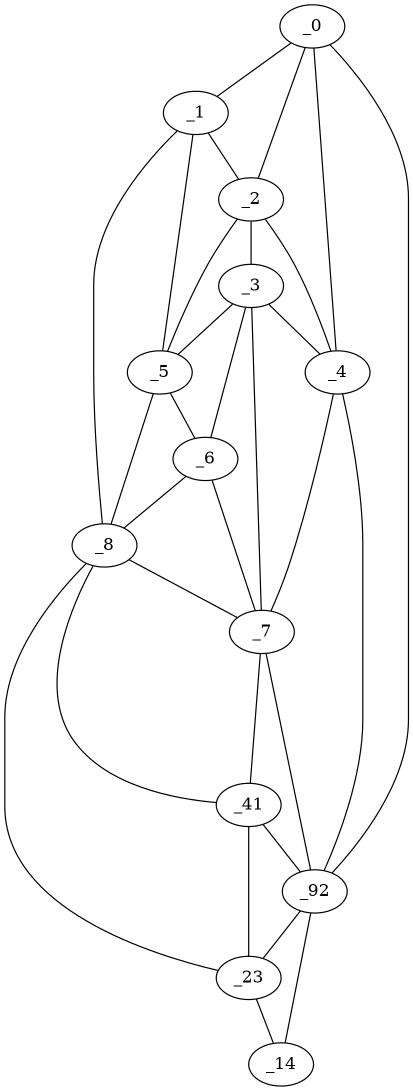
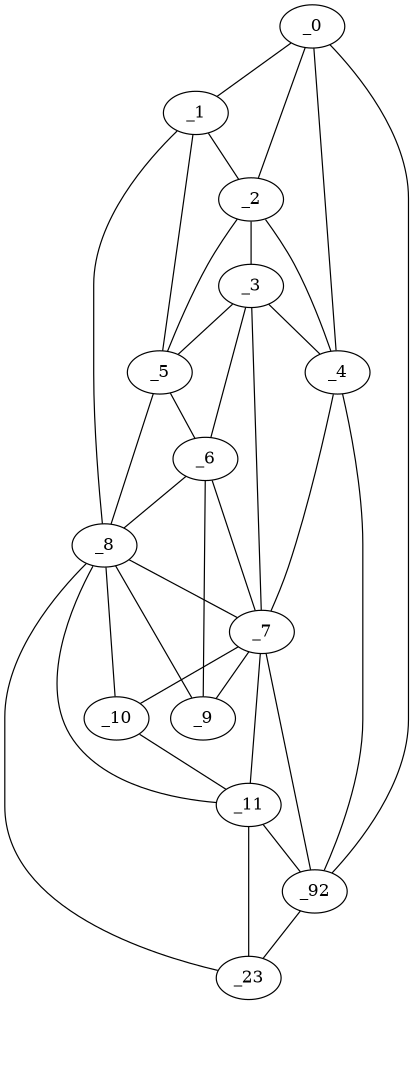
node "_10": added
node "_9": added
node "_41": label "_41" -> "_11"
node "_14": removed
